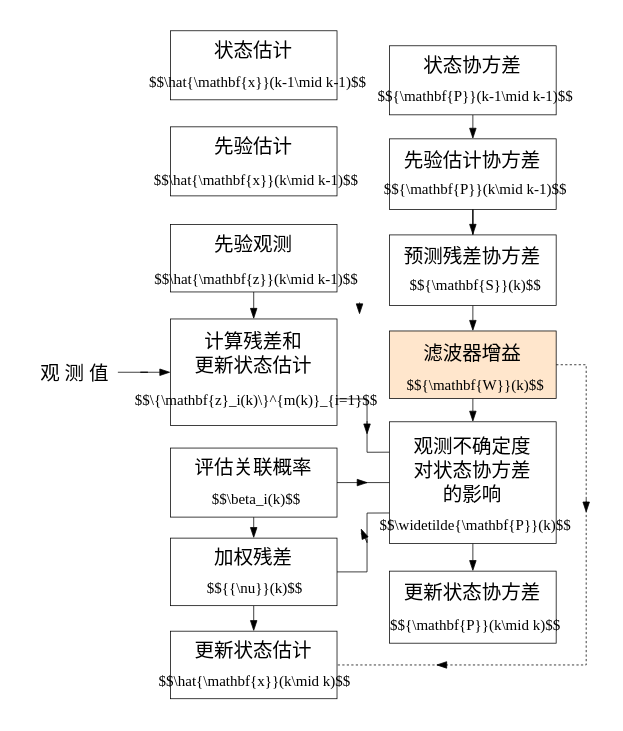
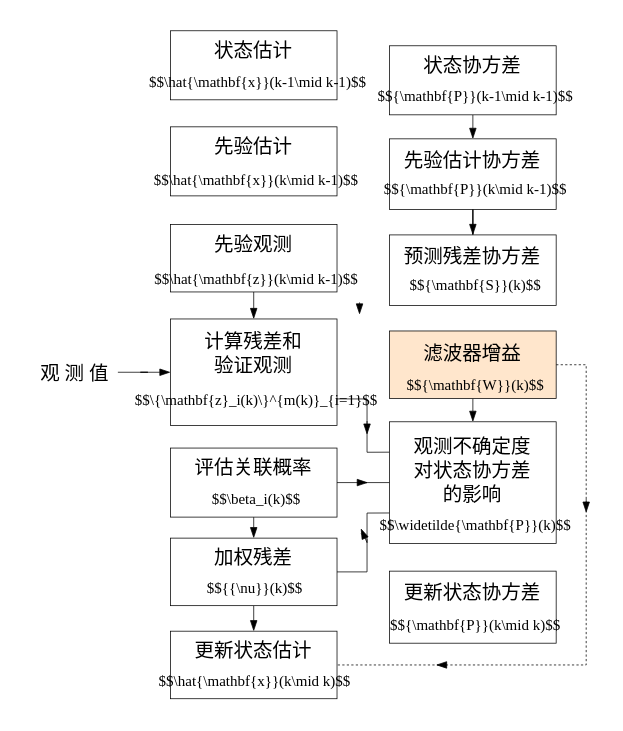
edge "预测残差协方差" -> "滤波器增益": removed
node "计算残差和更新状态估计": label "计算残差和更新状态估计" -> "计算残差和验证观测"
edge "观测不确定度对状态协方差的影响" -> "更新状态协方差": removed
